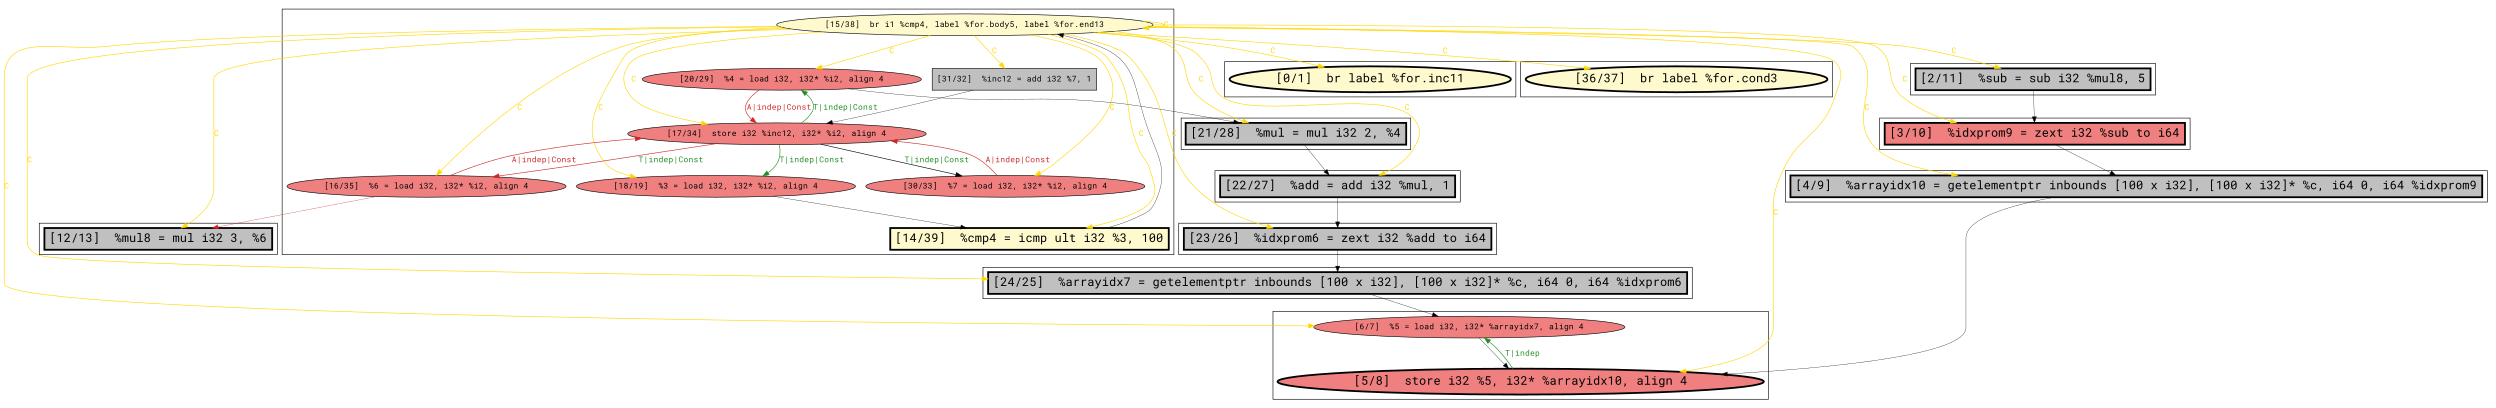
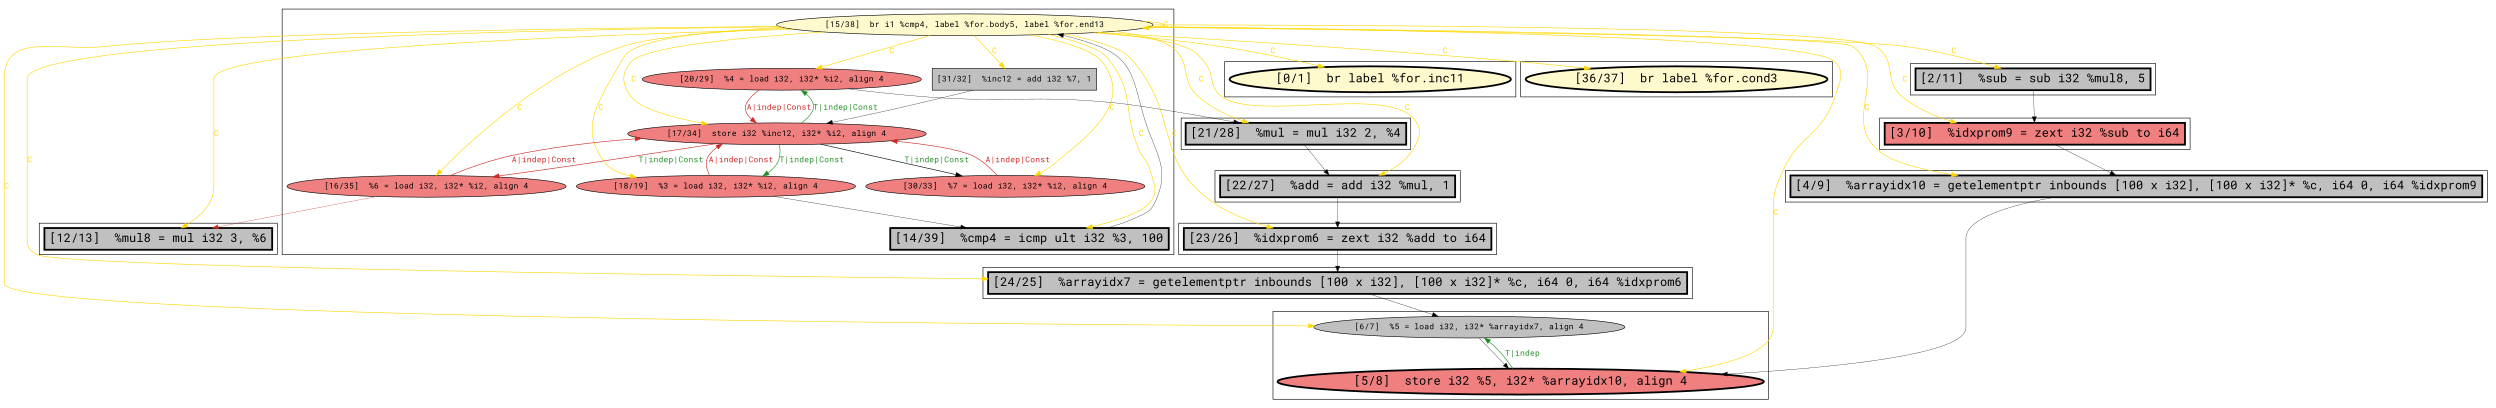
edge "[18/19]  %3 = load i32, i32* %i2, align 4" -> "[17/34]  store i32 %inc12, i32* %i2, align 4": added, label "A|indep|Const"
node "[14/39]  %cmp4 = icmp ult i32 %3, 100": fillcolor lemonchiffon -> grey
node "[6/7]  %5 = load i32, i32* %arrayidx7, align 4": fillcolor lightcoral -> grey
